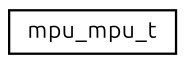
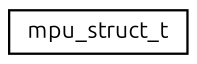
node "mpu_mpu_t": label "mpu_mpu_t" -> "mpu_struct_t"
